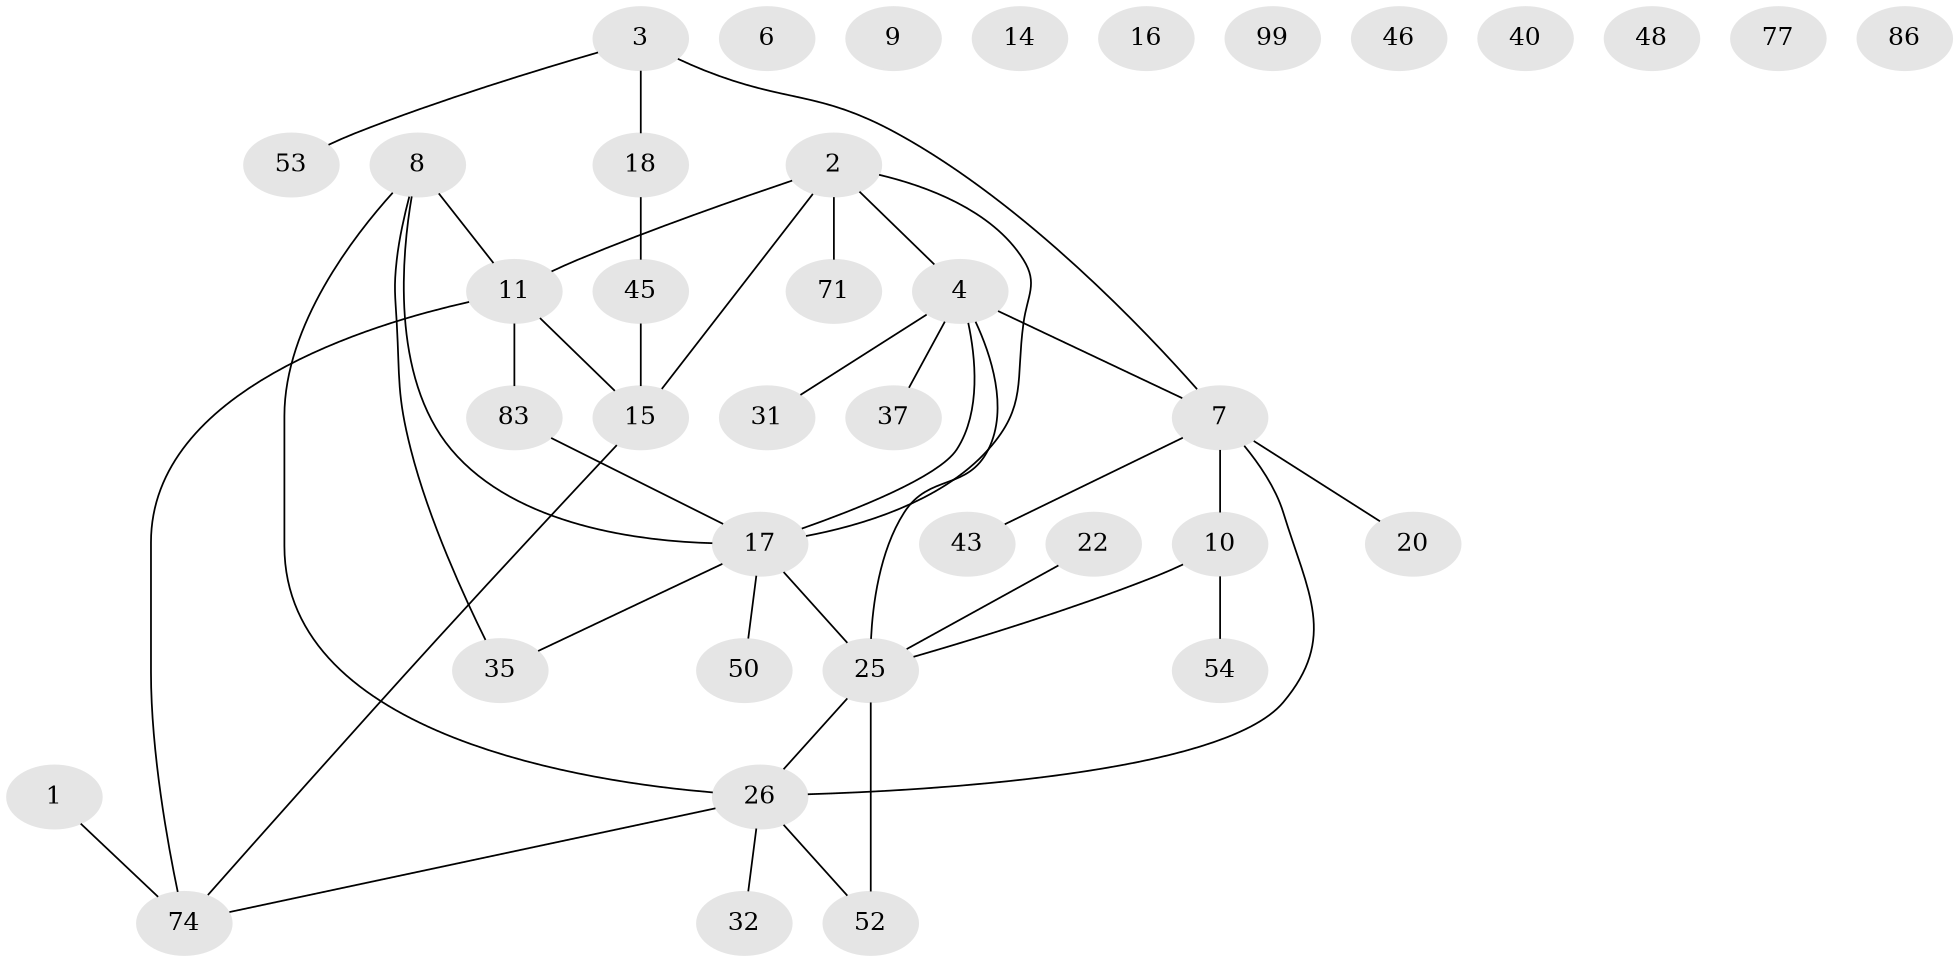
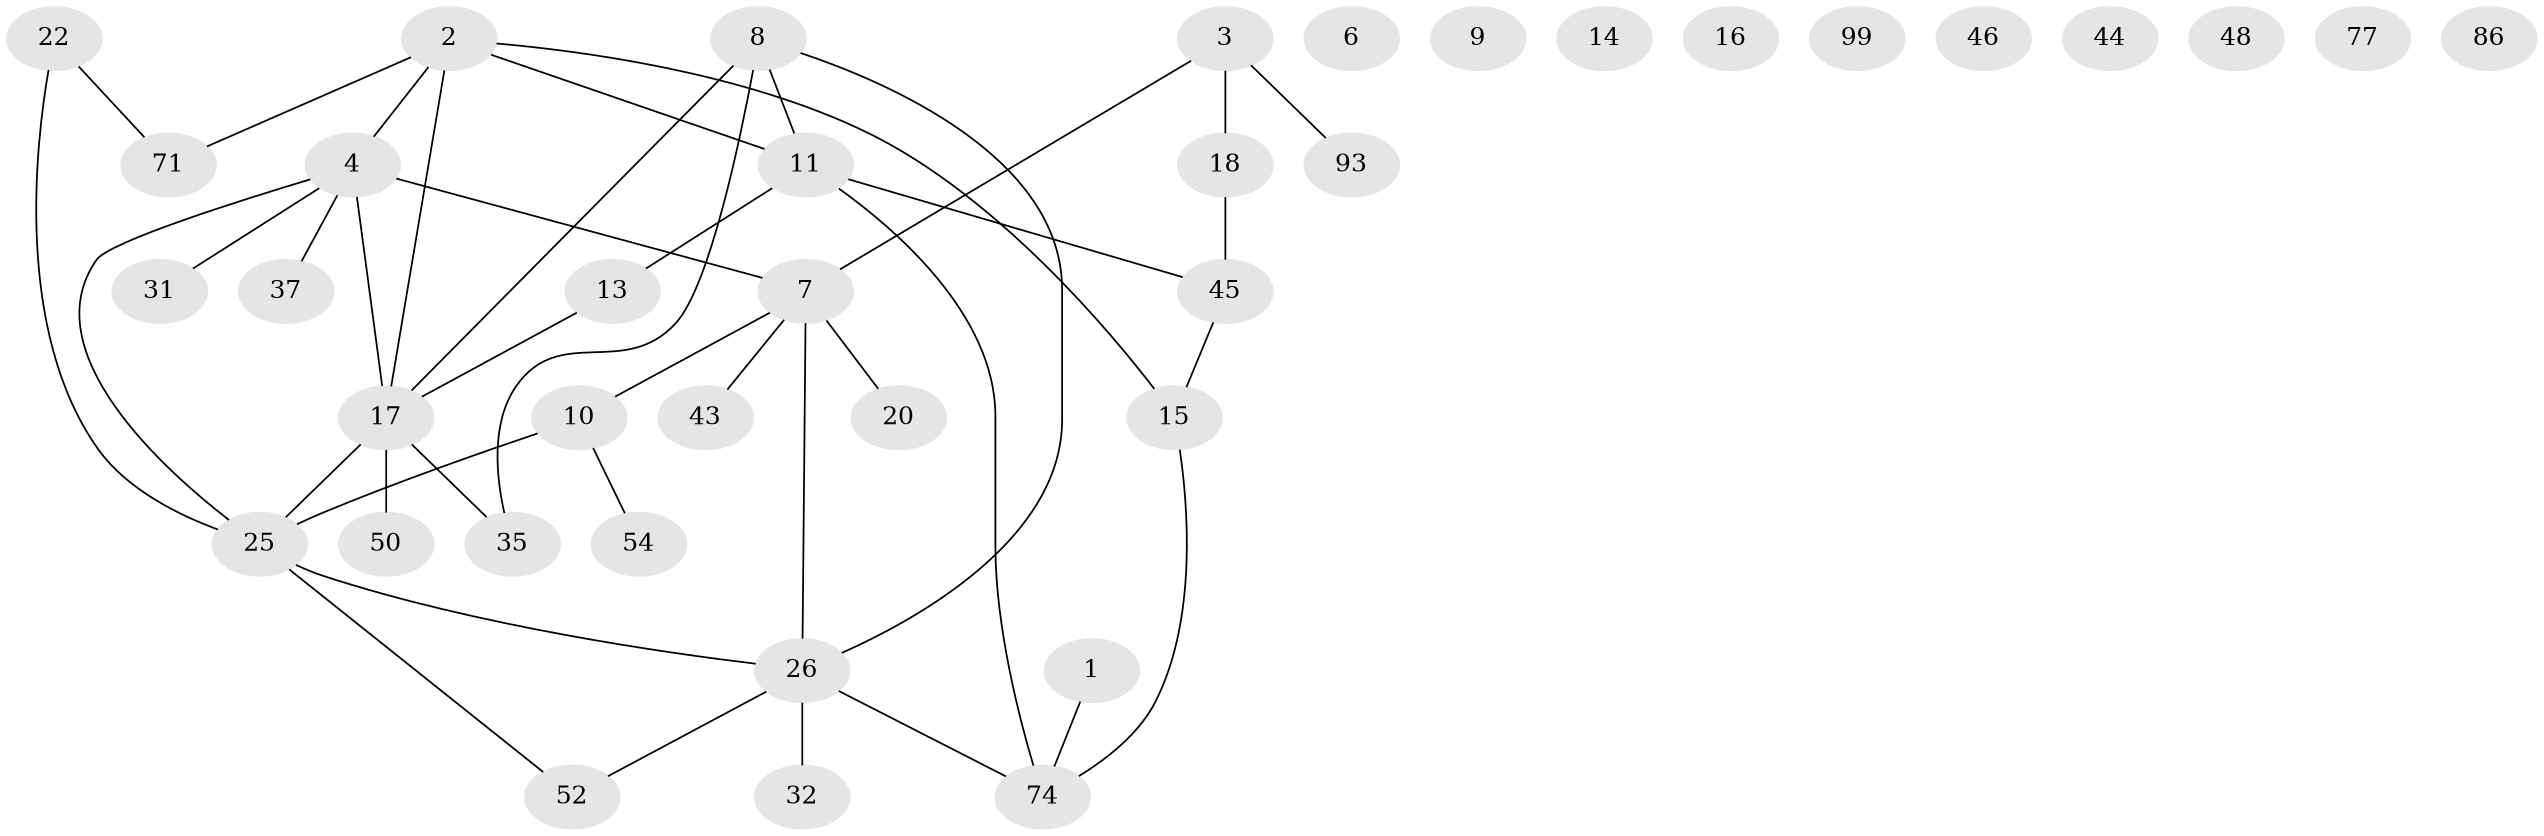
node "40": label "40" -> "44"
edge "22" -- "71": added
node "53": label "53" -> "93"
edge "11" -- "15": now "11" -- "45"
node "83": label "83" -> "13"
